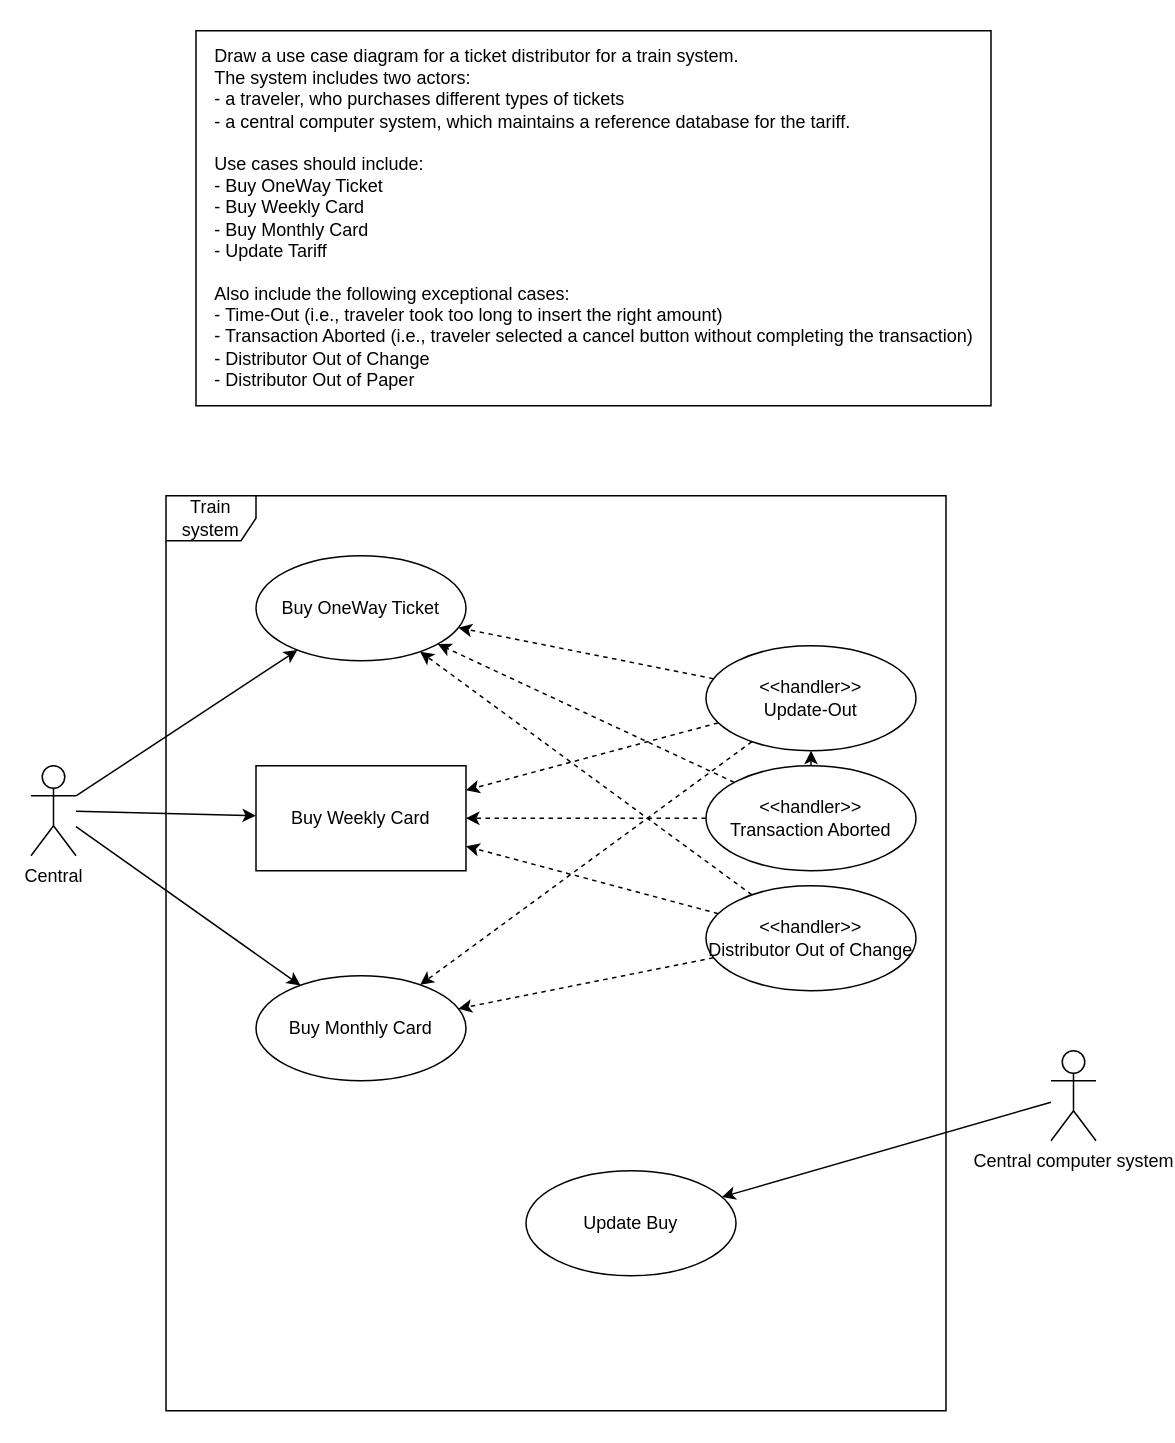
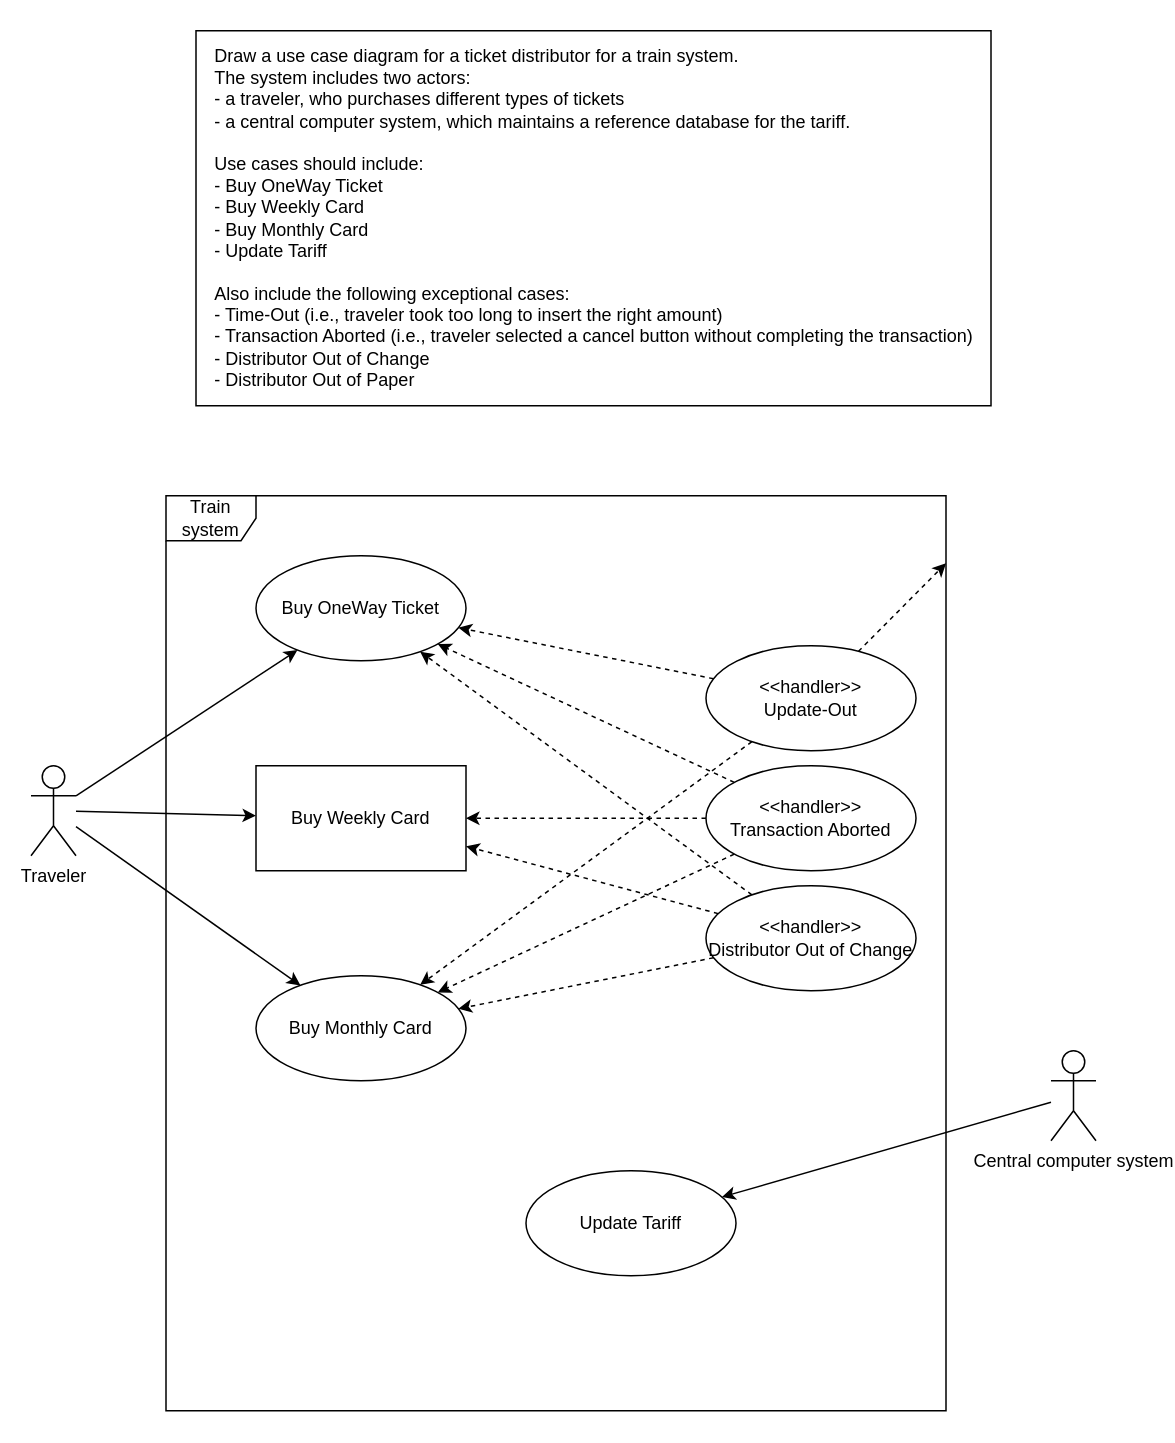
edge "<<handler>> Update-Out" -> "Buy Weekly Card": now "<<handler>> Update-Out" -> "Train system"
edge "<<handler>> Transaction Aborted" -> "<<handler>> Update-Out": now "<<handler>> Transaction Aborted" -> "Buy Monthly Card"
node "Central": label "Central" -> "Traveler"
node "Update Buy": label "Update Buy" -> "Update Tariff"
